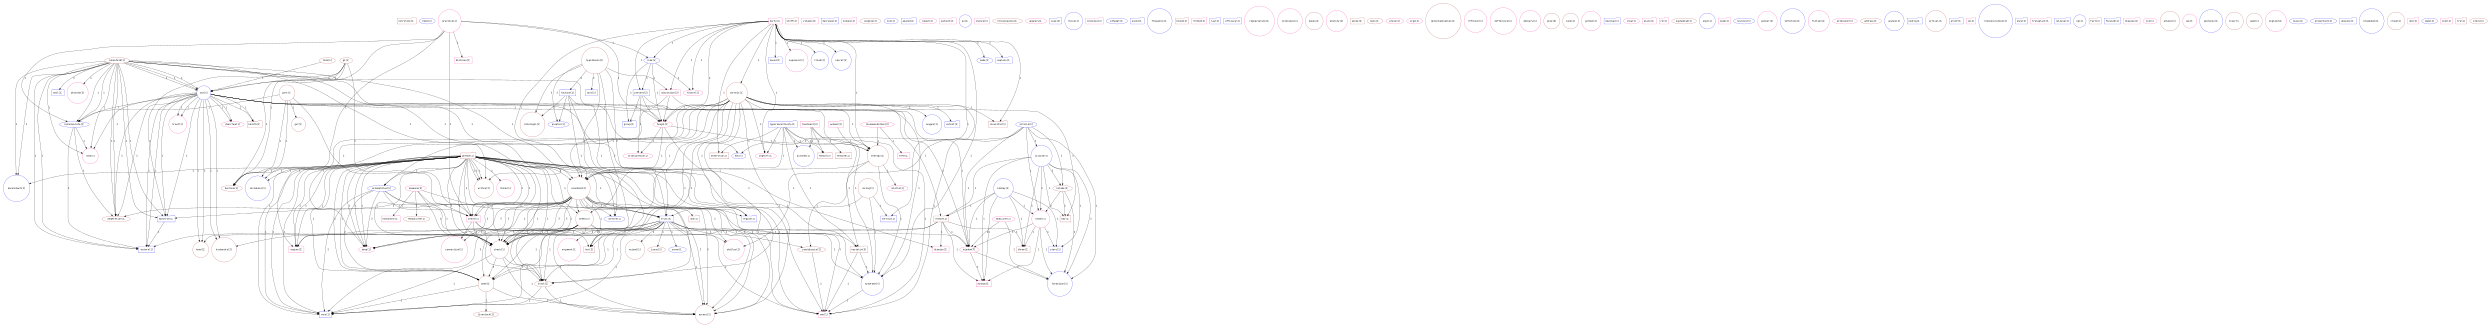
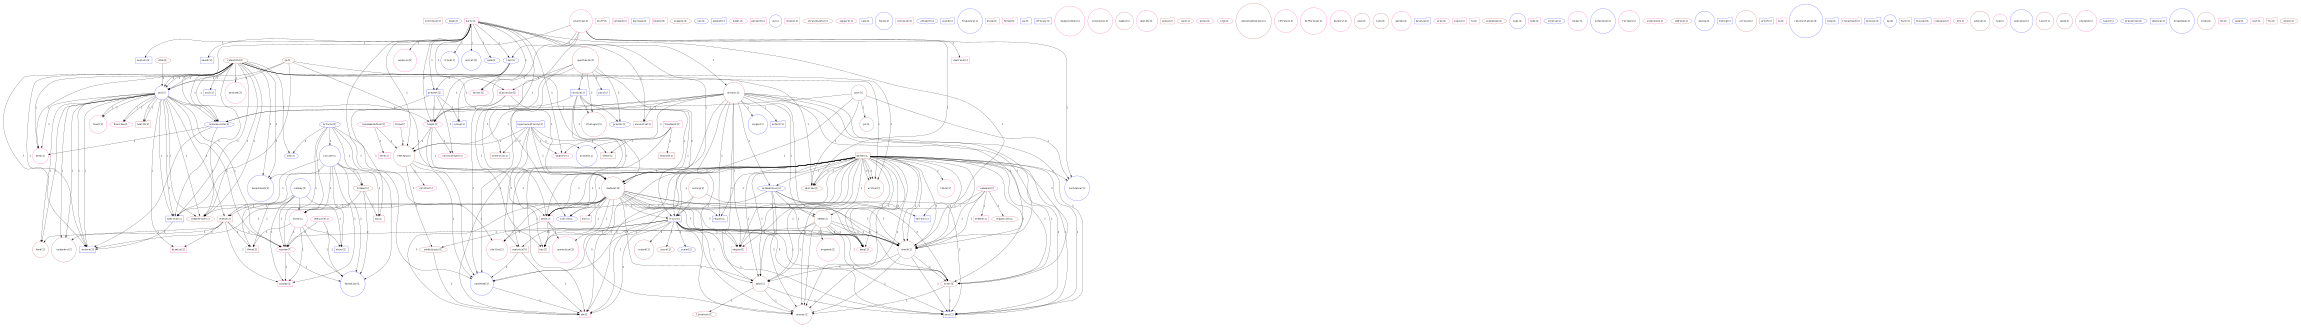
edge "routine(1)" -> "reinnoculate(1)": added, label "1"
node "animal(2)": label "animal(2)" -> "throw(2)"
node "husbandry(1)": label "husbandry(1)" -> "enemas(1)"
